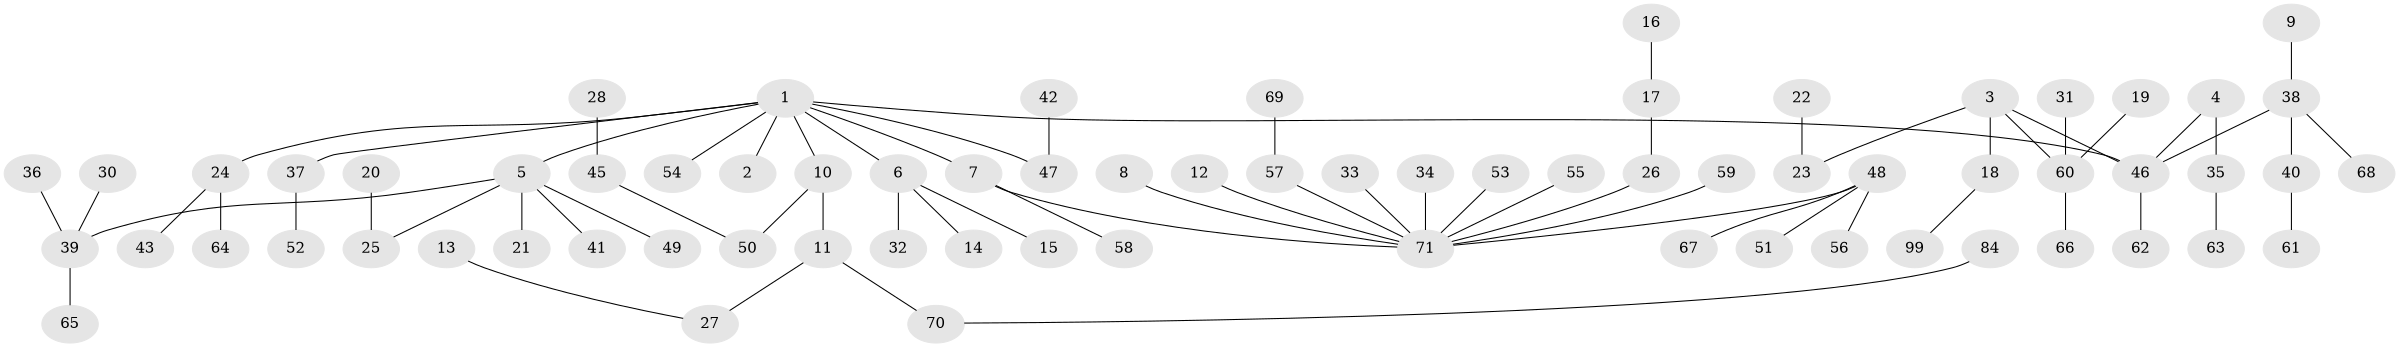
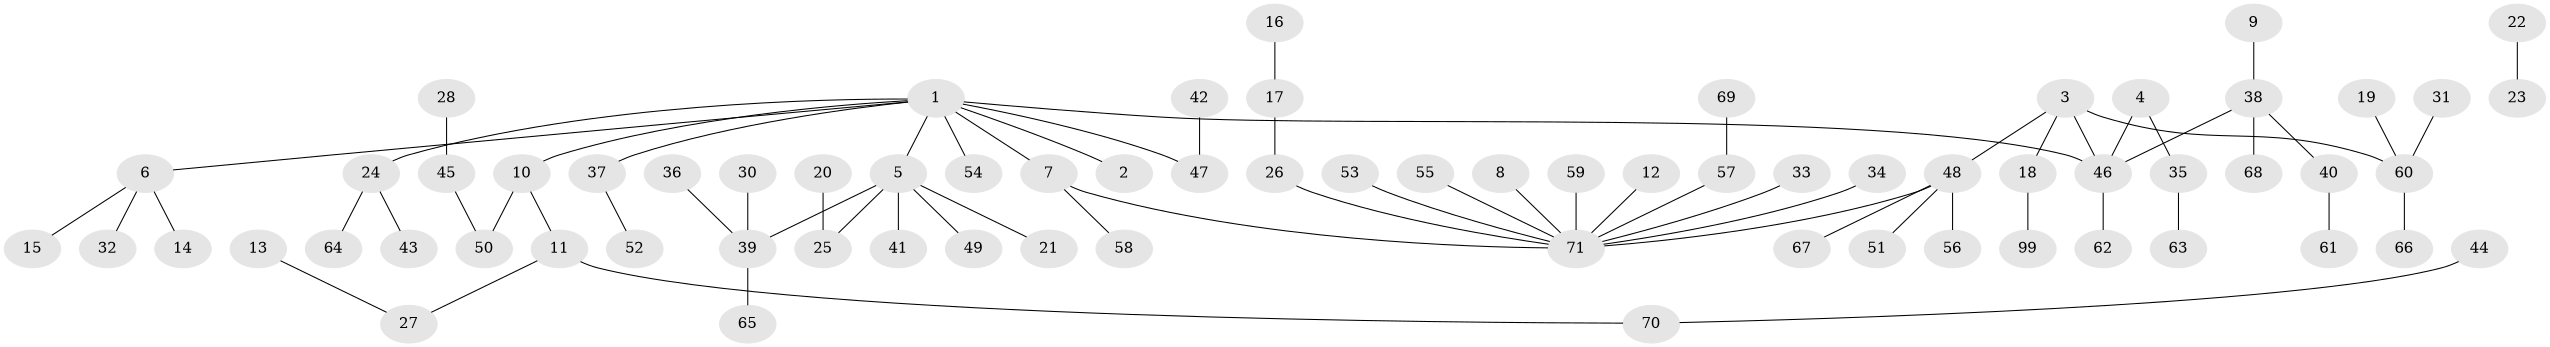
edge "3" -- "23": now "3" -- "48"
node "84": label "84" -> "44"
